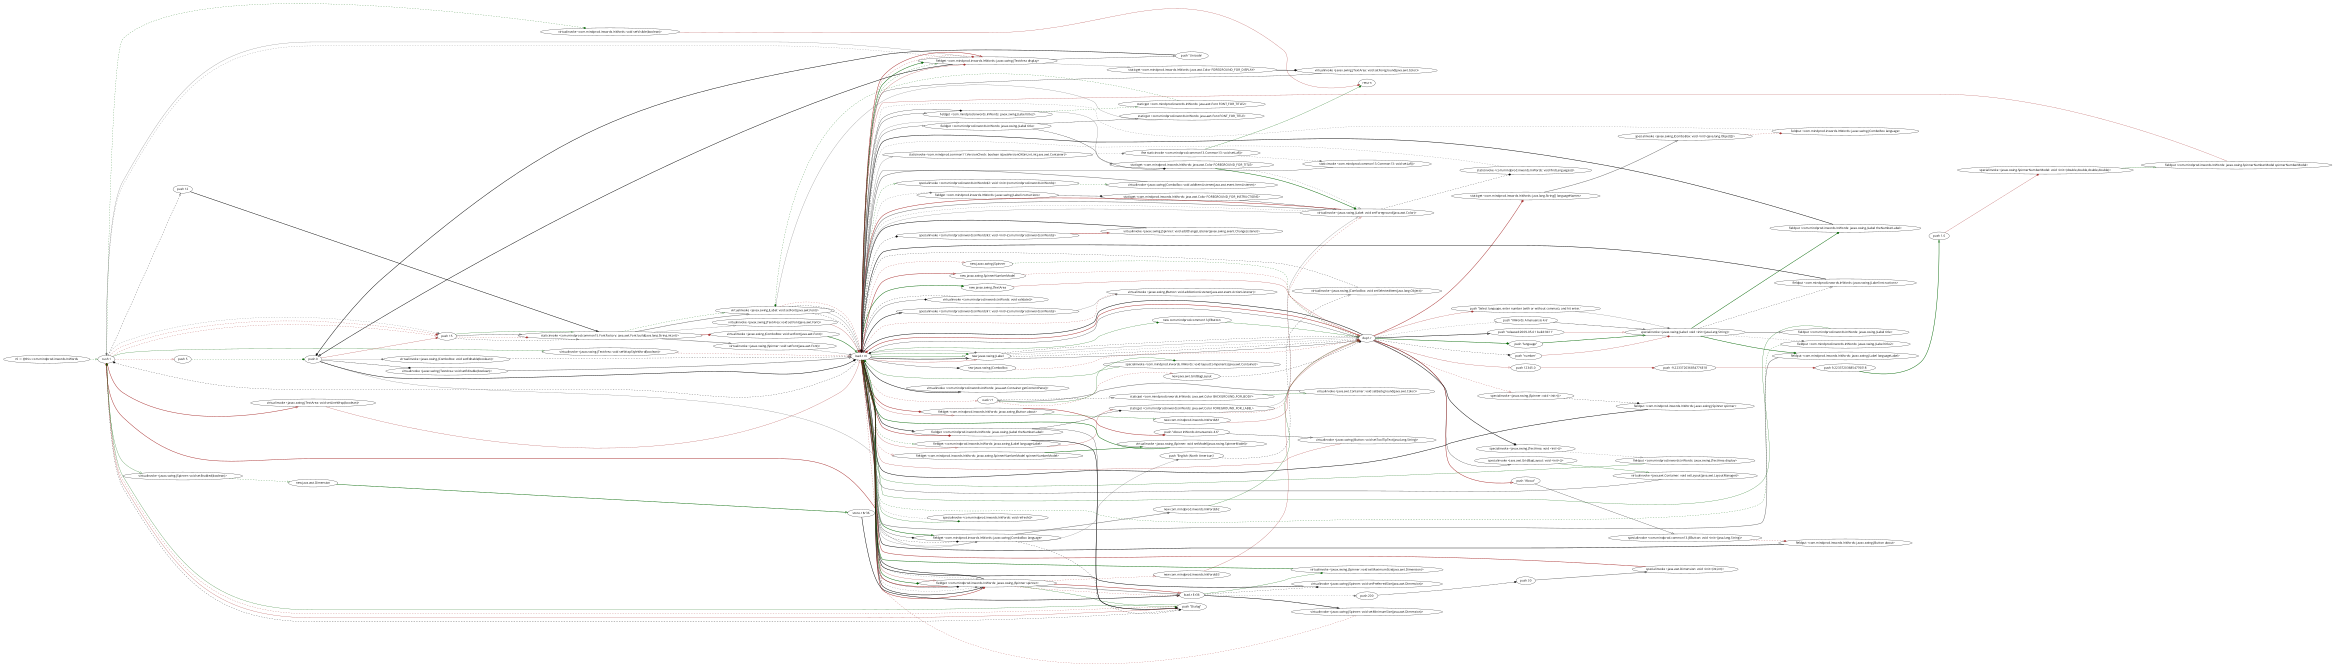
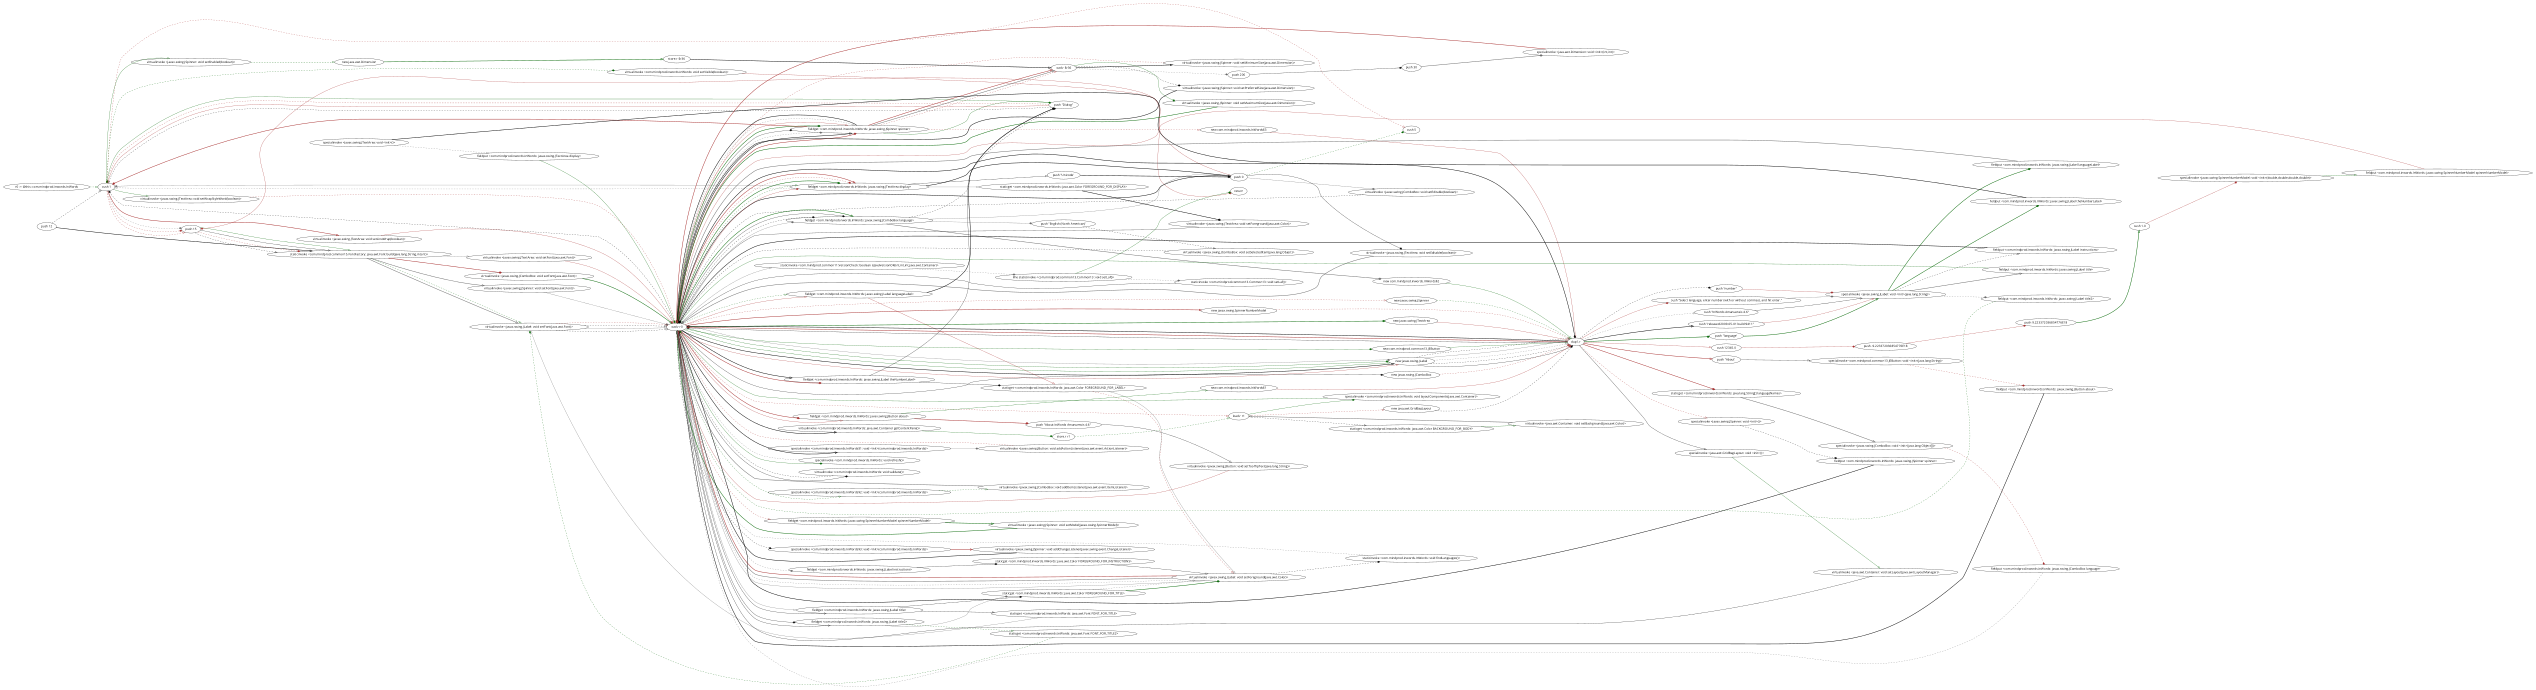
edge "push 1" -> "push 12": reversed
edge "push 5" -> "push 0": reversed
edge "dup1.r" -> "specialinvoke <javax.swing.JTextArea: void <init>()>": reversed
node "store.r r1": added
